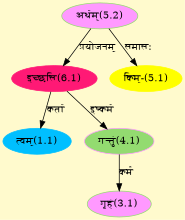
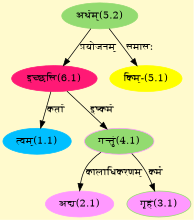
node "अर्थम्(5.2)": fillcolor #ff99ff -> #93db70
node "अद्य(2.1)": added
